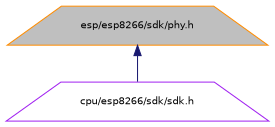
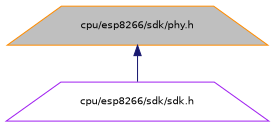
node "esp/esp8266/sdk/phy.h": label "esp/esp8266/sdk/phy.h" -> "cpu/esp8266/sdk/phy.h"
